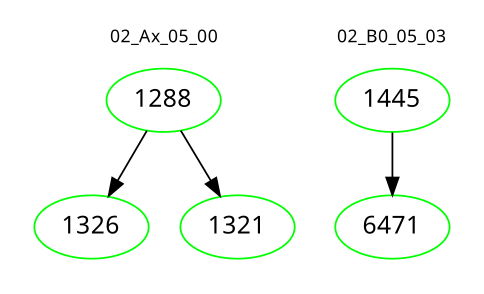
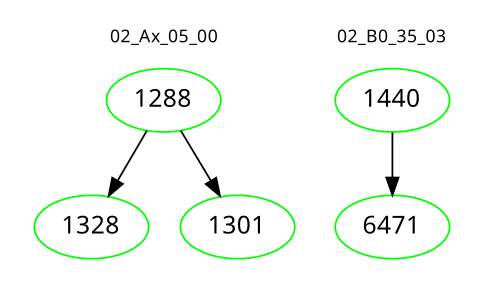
cluster "02_B0_05_03": label "02_B0_05_03" -> "02_B0_35_03"
node "1445": label "1445" -> "1440"
node "1326": label "1326" -> "1328"
node "1321": label "1321" -> "1301"
